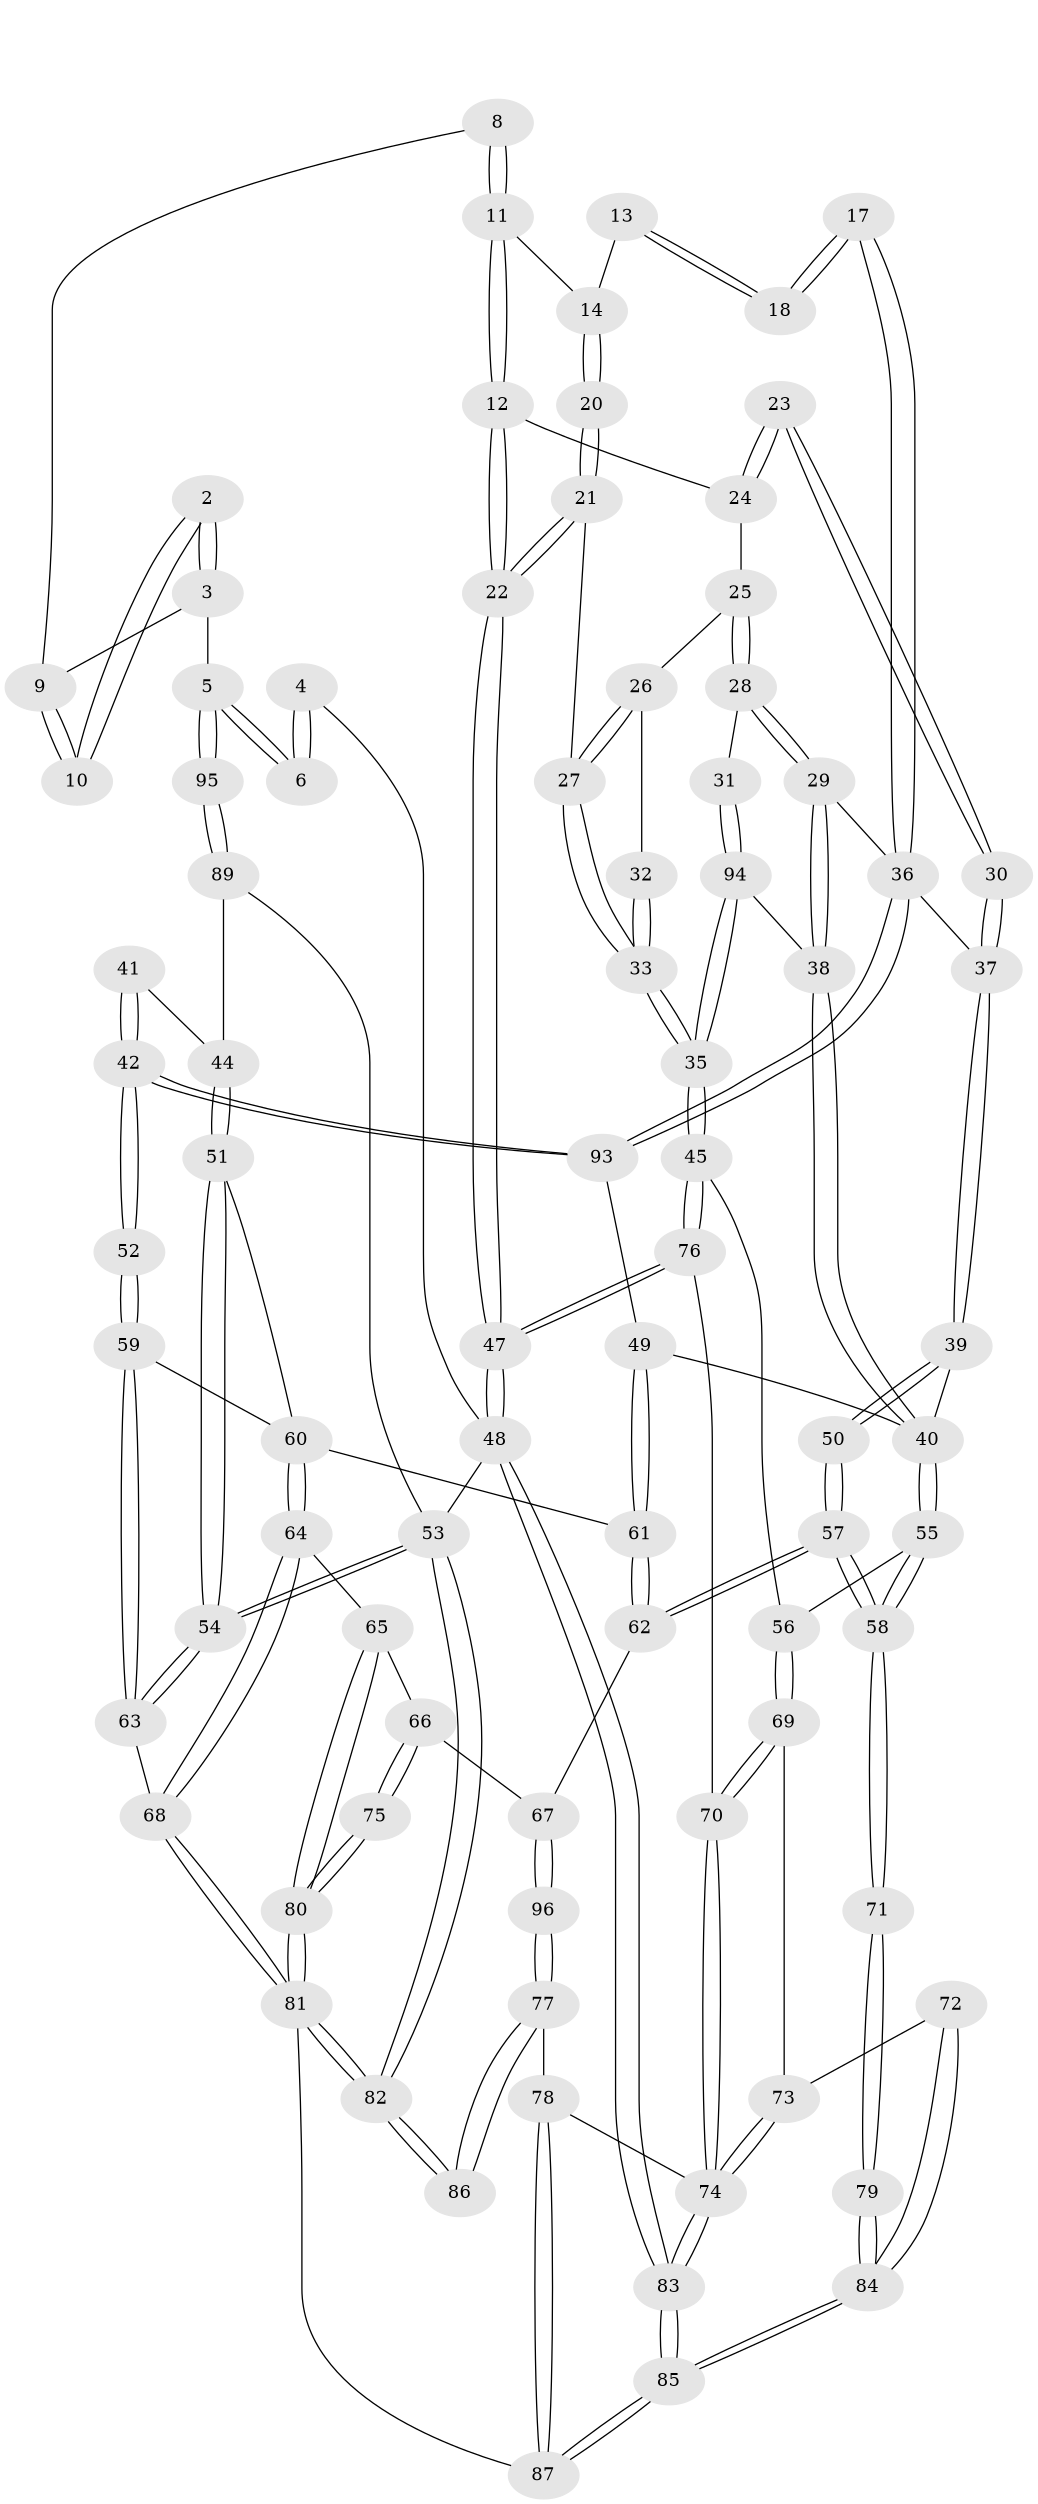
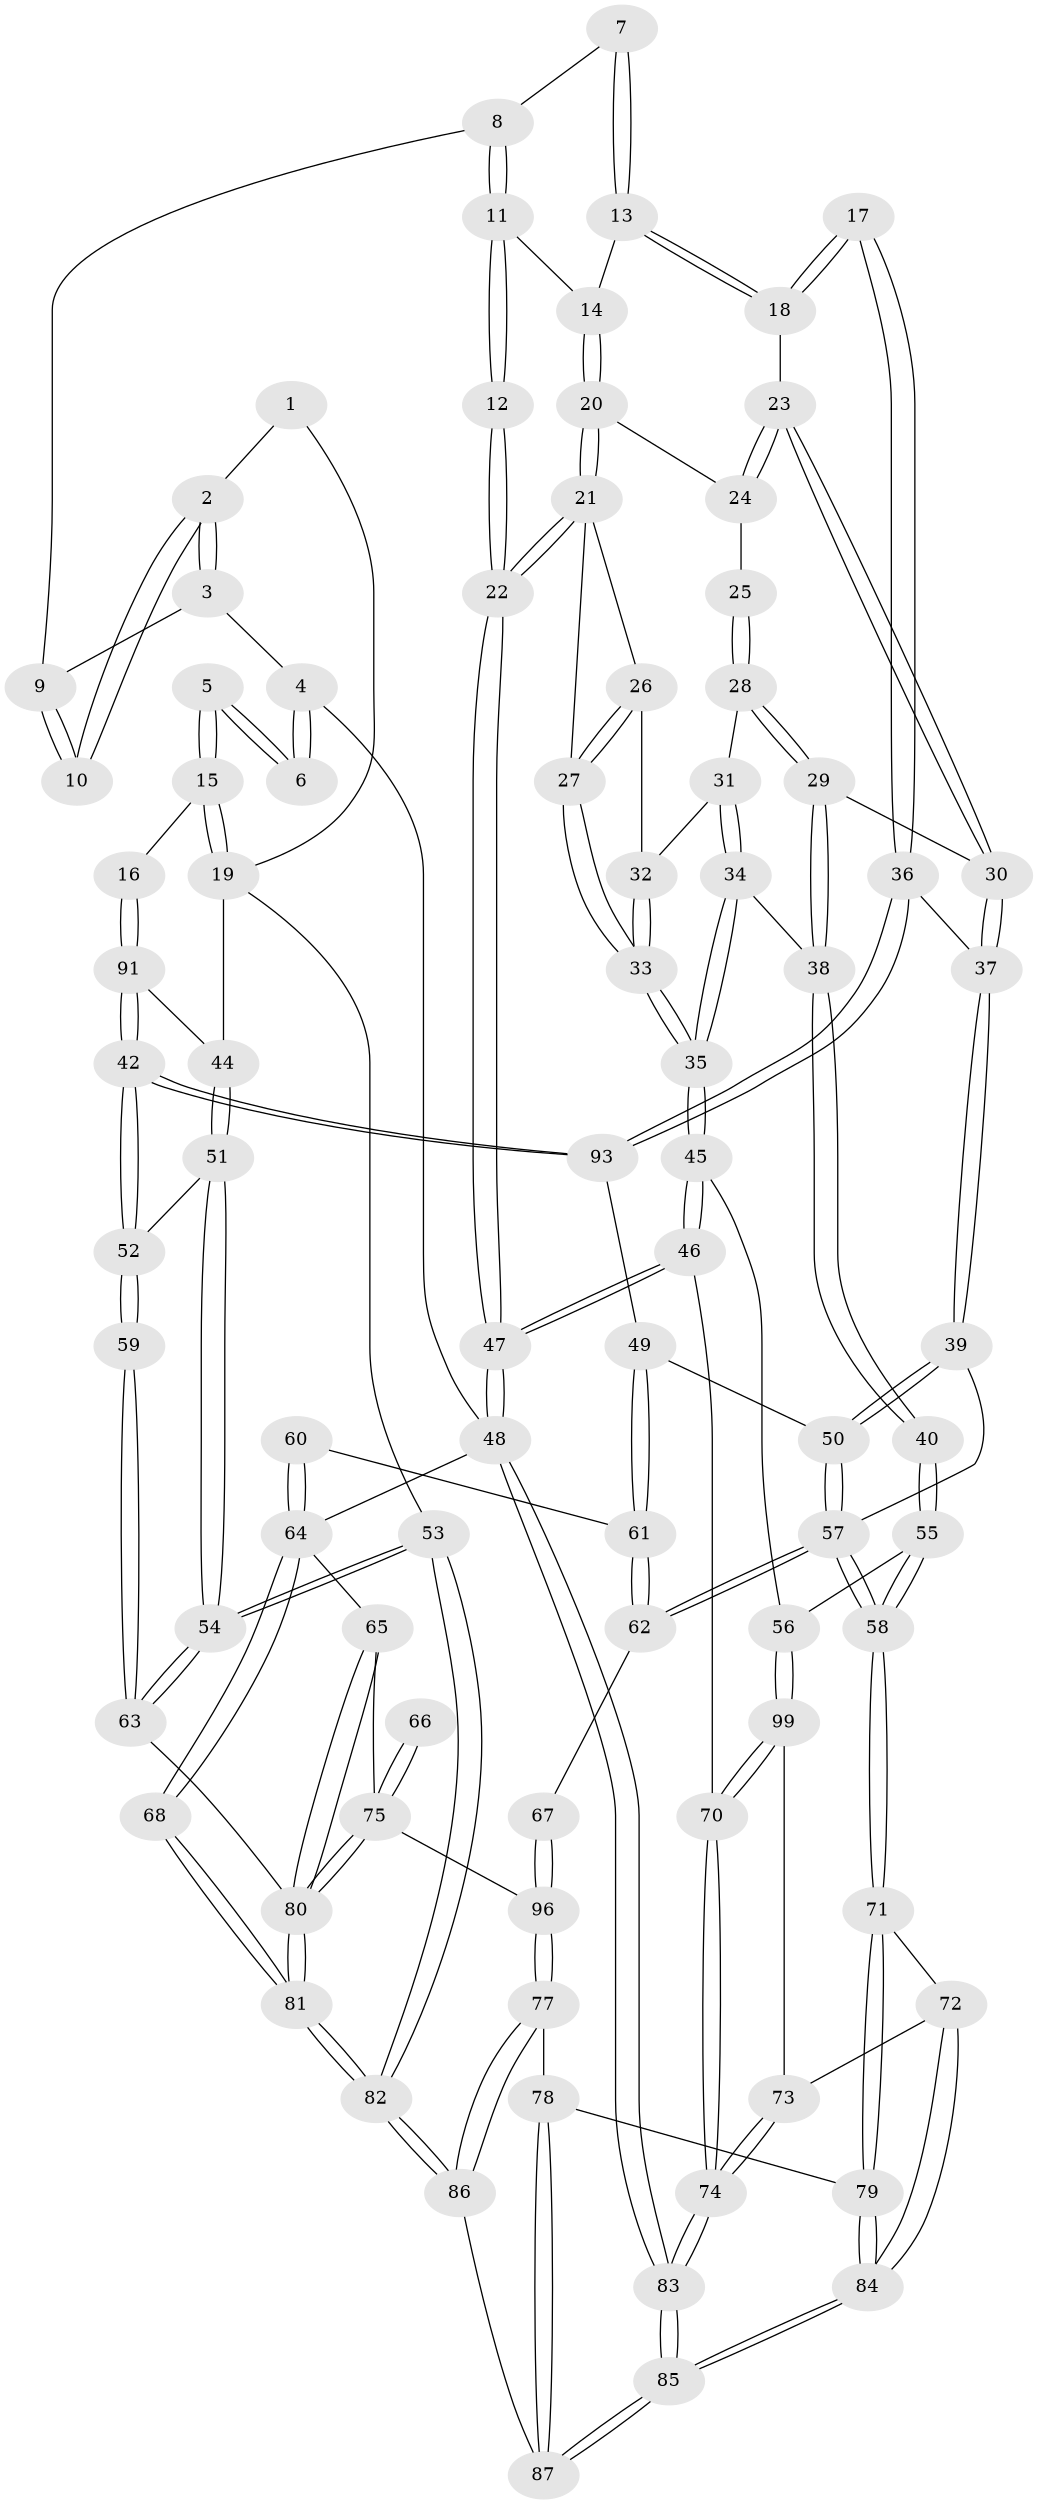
node "7": added
edge "18" -- "23": added
node "1": added
edge "12" -- "24": now "20" -- "24"
edge "25" -- "26": now "21" -- "26"
edge "3" -- "5": now "3" -- "4"
node "95": label "95" -> "15"
edge "31" -- "32": added
edge "29" -- "36": now "29" -- "30"
node "16": added
node "89": label "89" -> "19"
node "94": label "94" -> "34"
node "41": label "41" -> "91"
node "76": label "76" -> "46"
edge "51" -- "60": now "51" -- "52"
edge "49" -- "40": now "49" -- "50"
edge "59" -- "60": removed
edge "39" -- "40": now "39" -- "57"
edge "48" -- "53": now "48" -- "64"
edge "65" -- "66": now "65" -- "75"
node "69": label "69" -> "99"
edge "63" -- "68": now "63" -- "80"
edge "66" -- "67": removed
edge "75" -- "96": added
edge "71" -- "72": added
edge "78" -- "74": now "78" -- "79"
edge "81" -- "87": now "86" -- "87"
